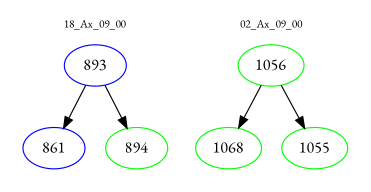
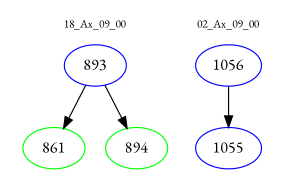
node "1056": color green -> blue
node "861": color blue -> green
node "1068": removed
node "1055": color green -> blue
